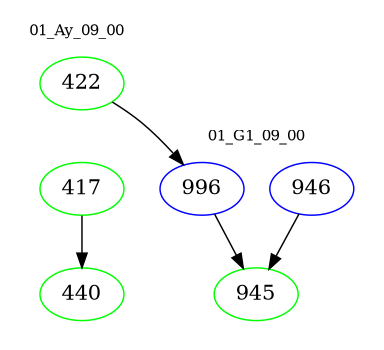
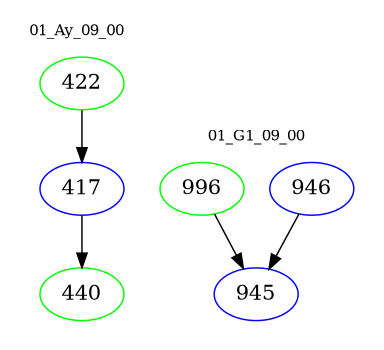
edge "422" -> "996": now "422" -> "417"
node "417": color green -> blue
node "996": color blue -> green
node "945": color green -> blue
